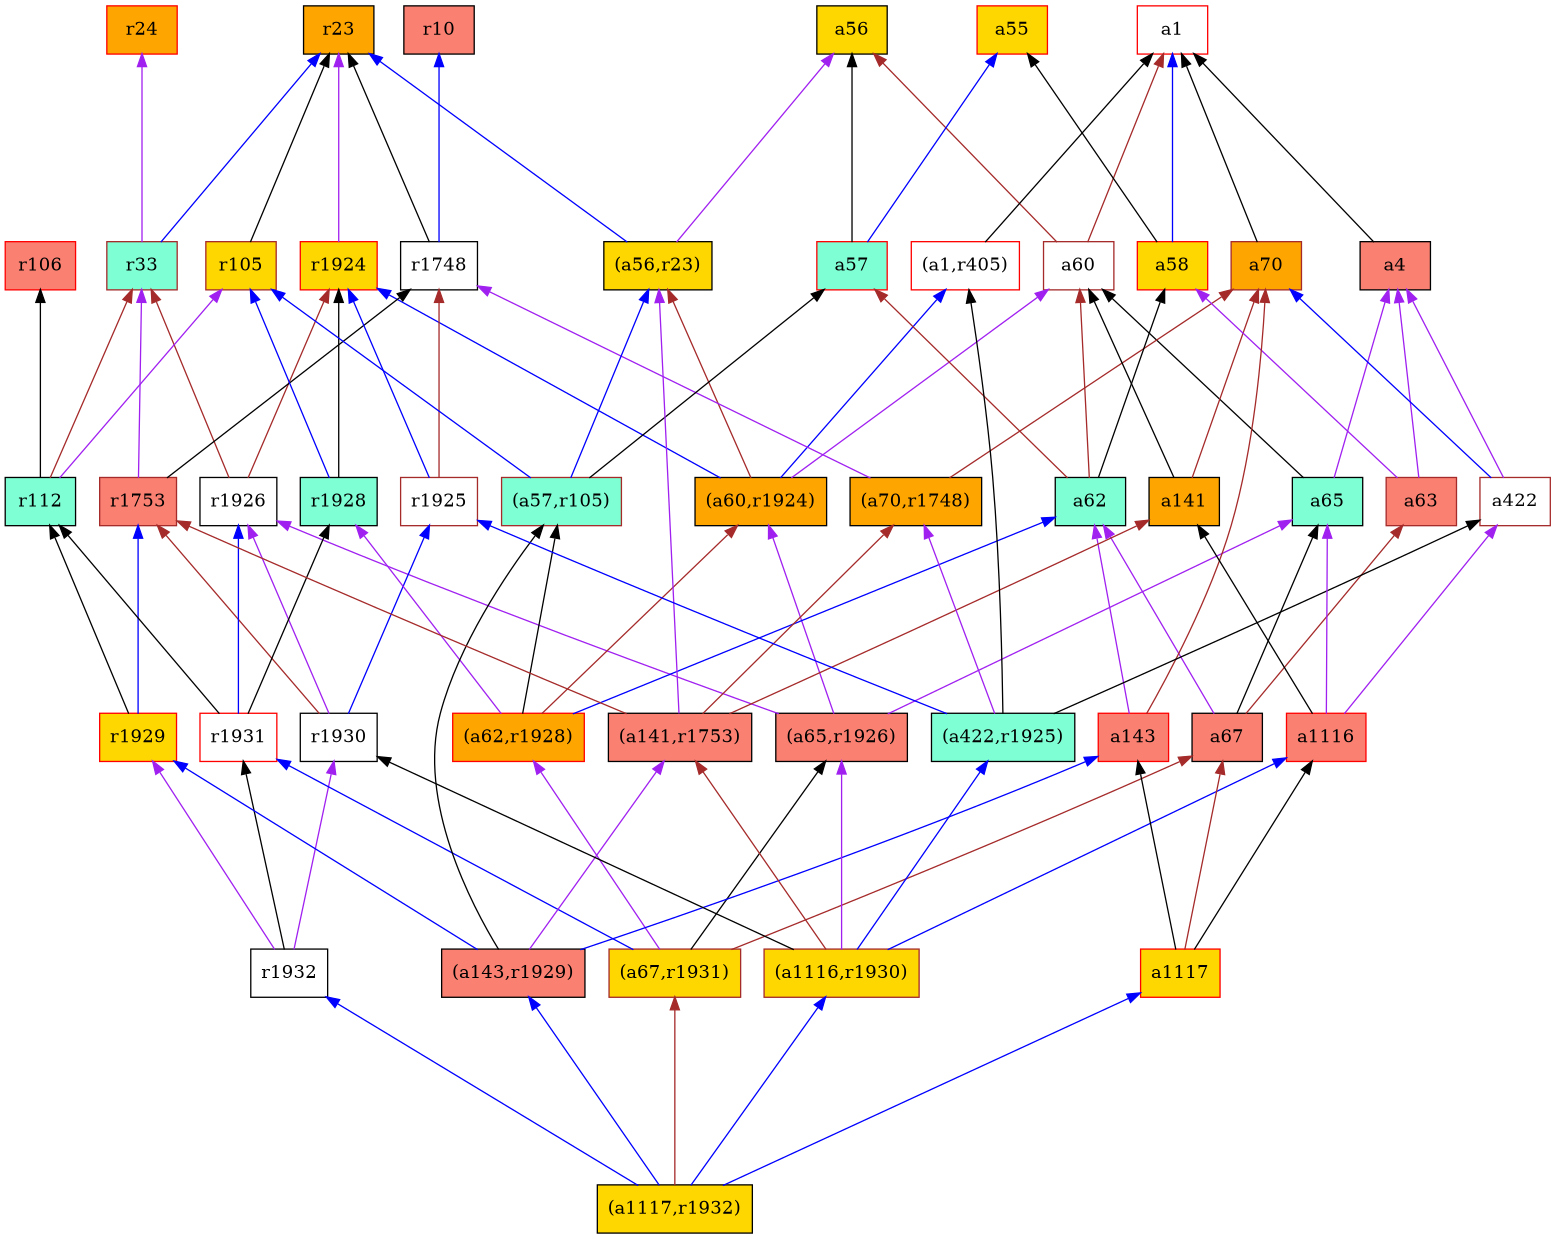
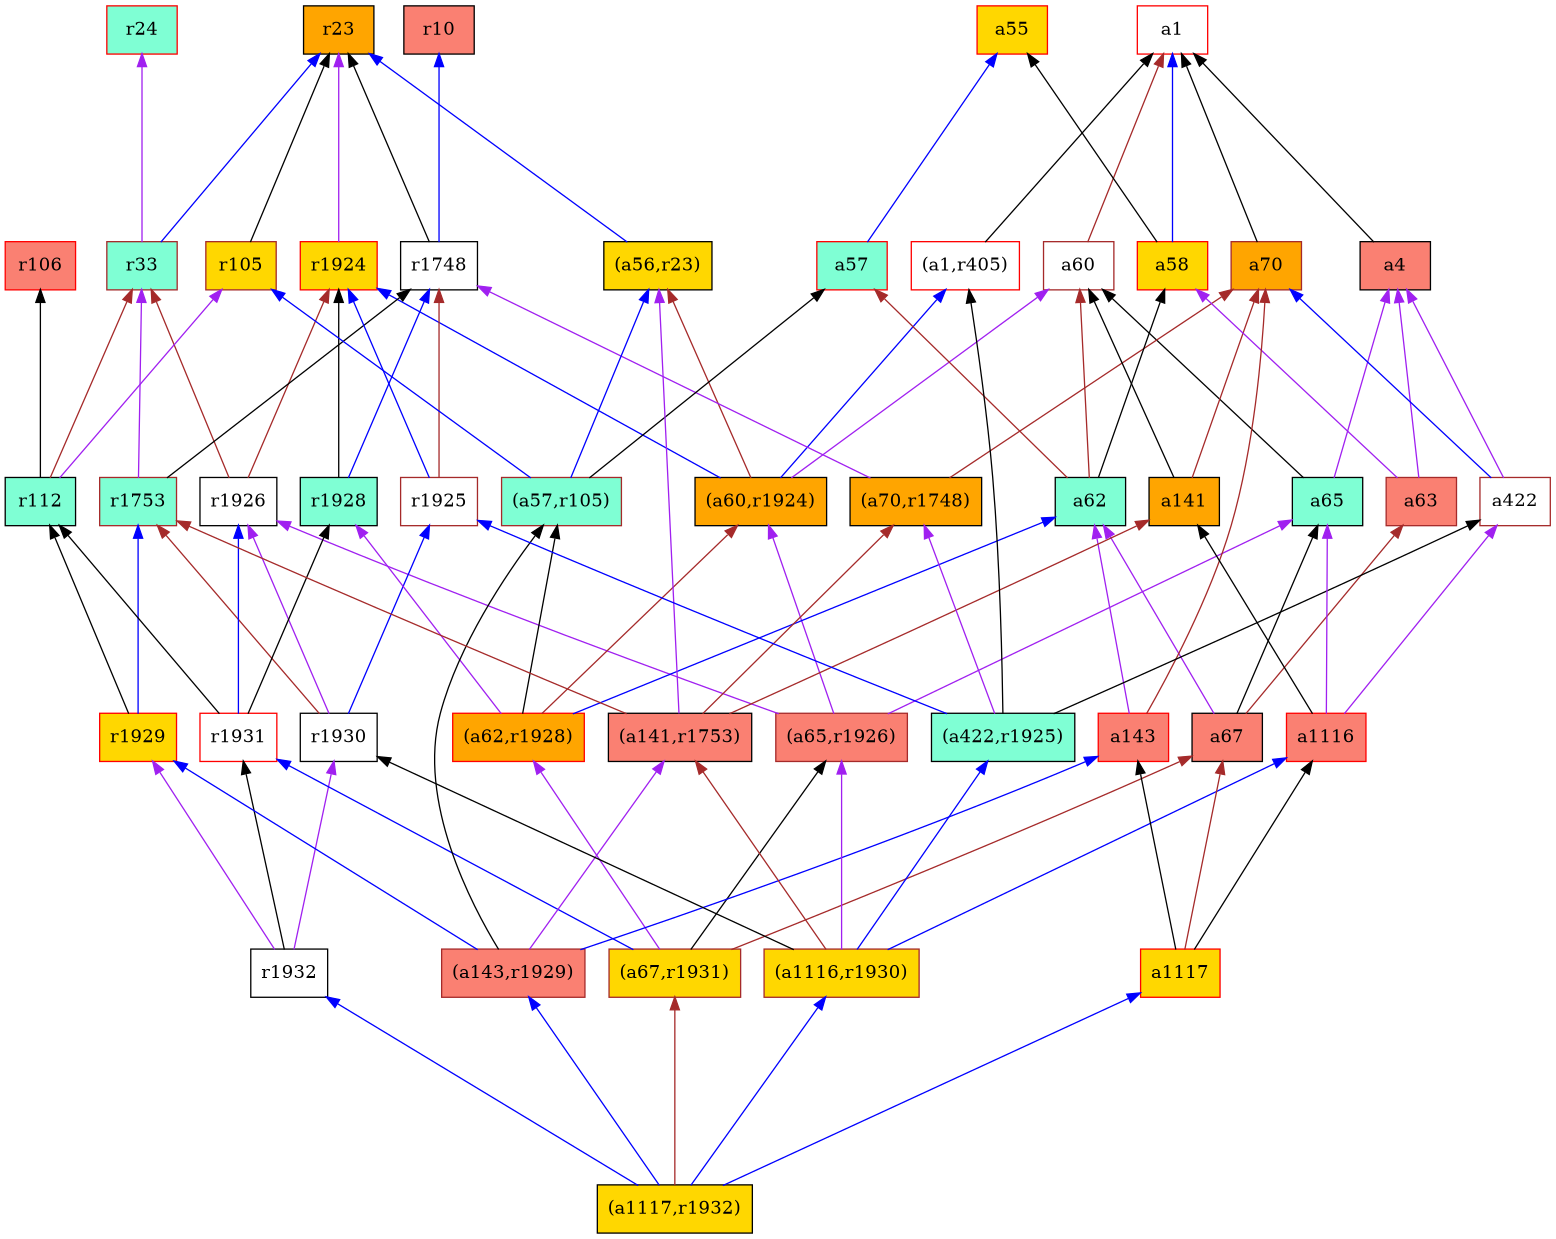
node "r24": fillcolor orange -> aquamarine
node "a56": removed
edge "r1928" -> "r105": now "r1928" -> "r1748"
node "r1753": fillcolor salmon -> aquamarine
node "(a65,r1926)": color black -> brown
node "(a143,r1929)": color black -> brown
